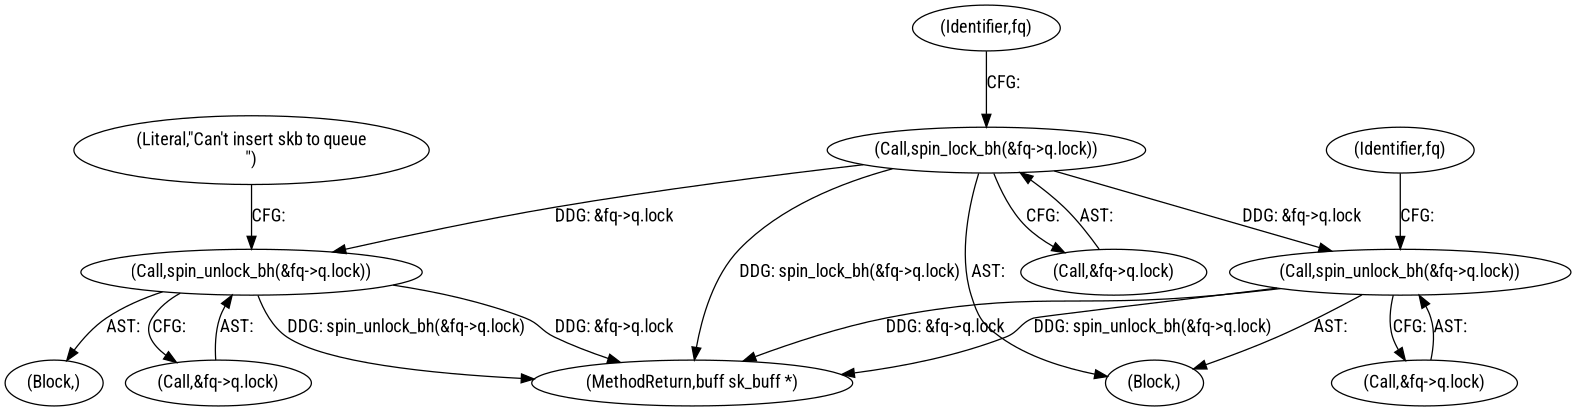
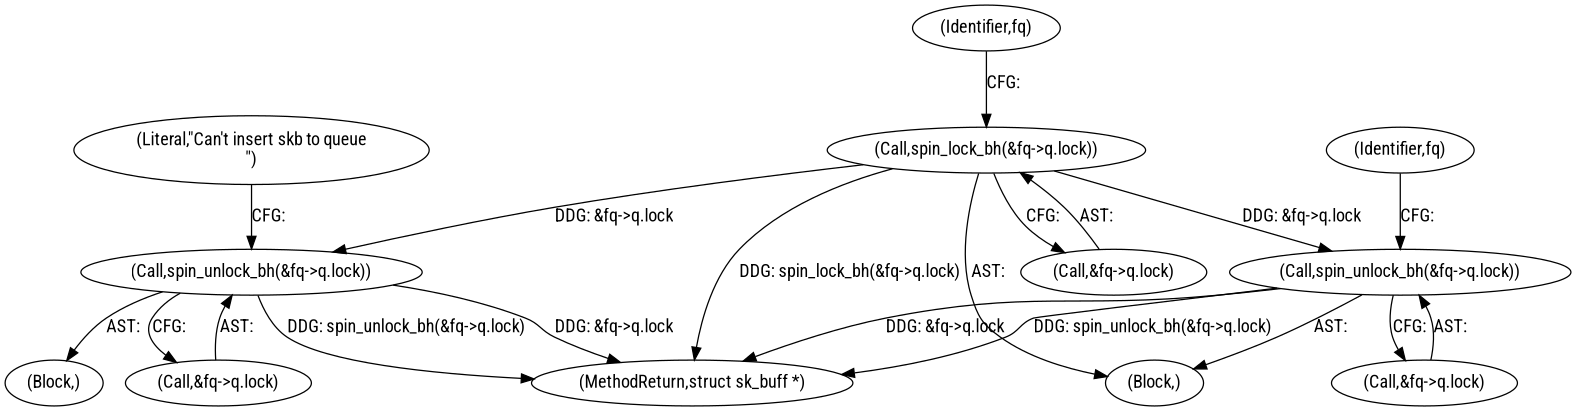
node "(MethodReturn,buff sk_buff *)": label "(MethodReturn,buff sk_buff *)" -> "(MethodReturn,struct sk_buff *)"
